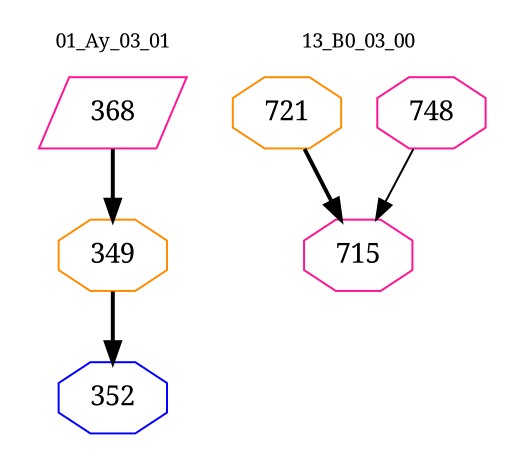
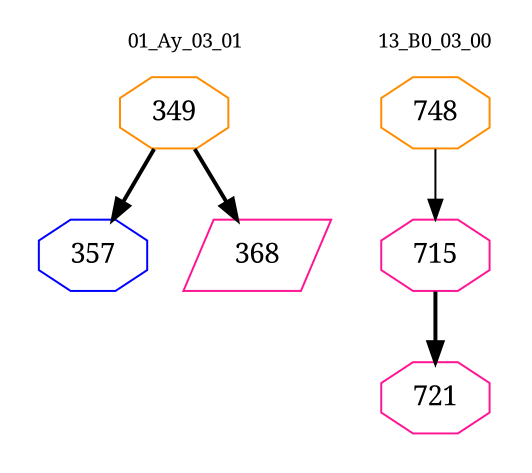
node "721": color darkorange -> deeppink
node "748": color deeppink -> darkorange
edge "368" -> "349": reversed
edge "721" -> "715": reversed
node "352": label "352" -> "357"
